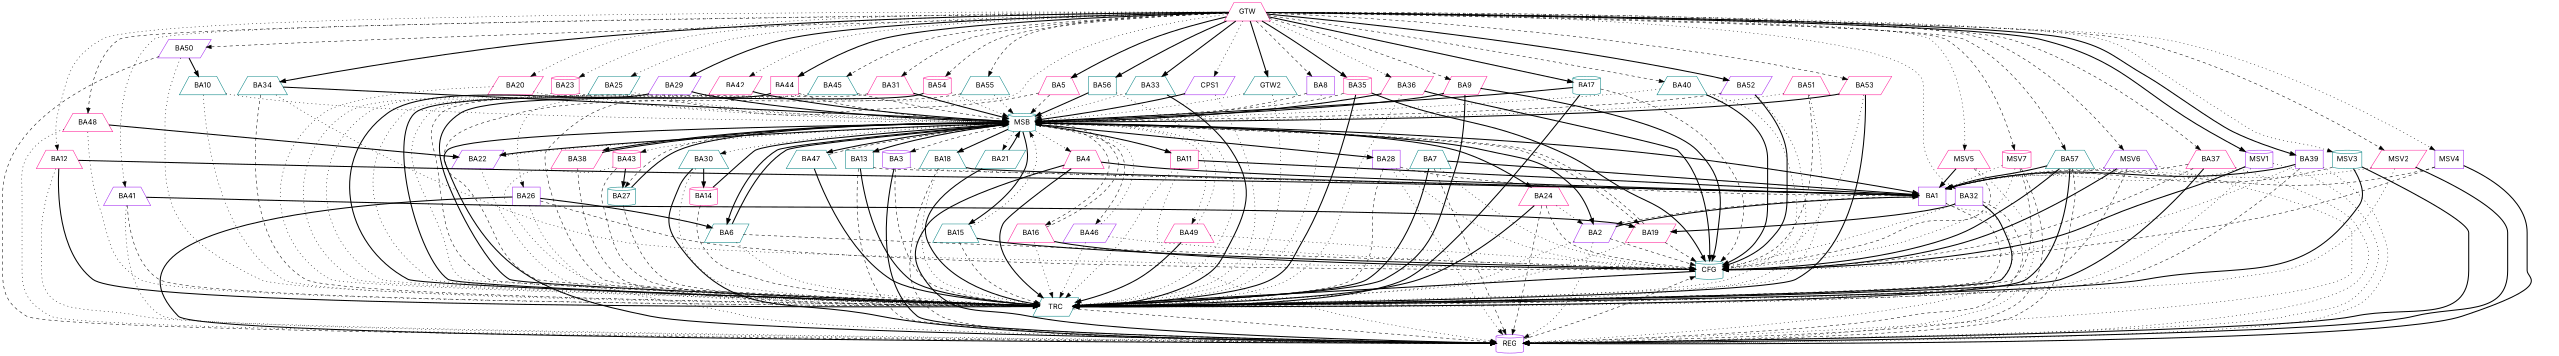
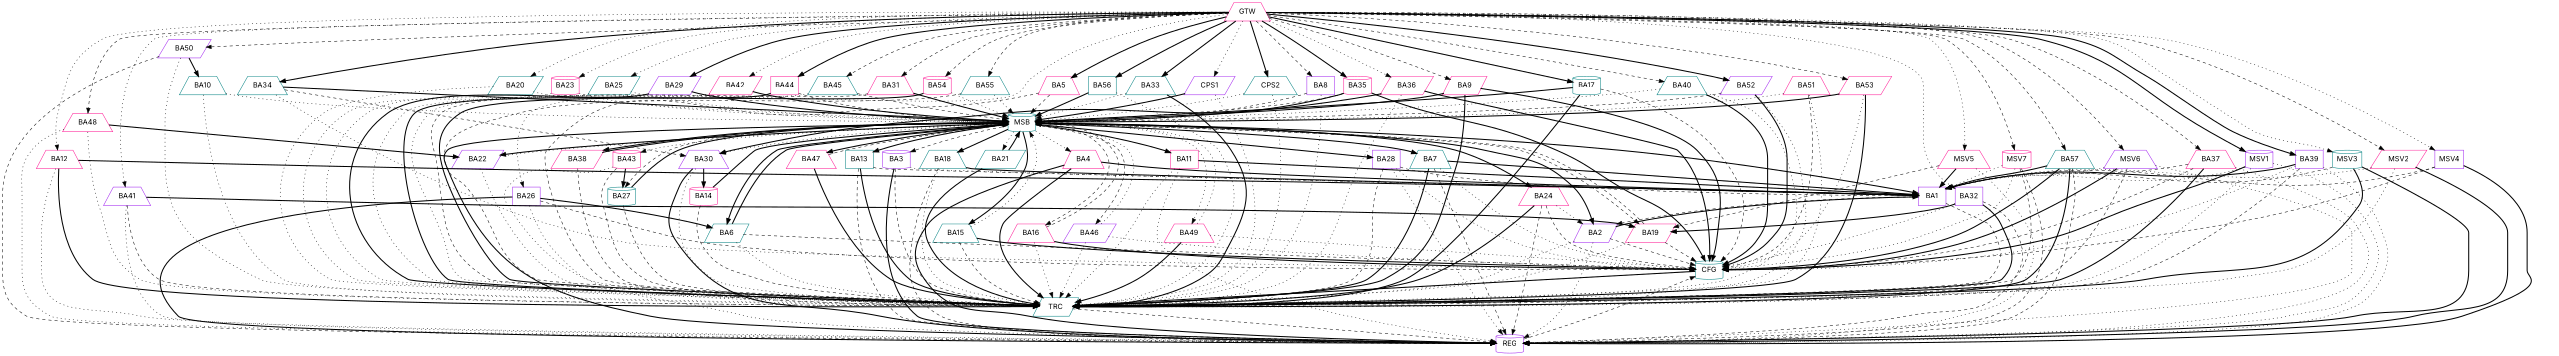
node "BA20": color deeppink -> teal
node "GTW2": label "GTW2" -> "CPS2"
edge "MSB" -> "BA7": added
node "BA30": color teal -> purple
node "BA47": color teal -> deeppink
edge "MSV5" -> "CFG": now "MSV5" -> "BA19"
edge "BA35" -> "TRC": now "BA35" -> "BA30"
edge "BA34" -> "TRC": now "BA34" -> "BA30"
edge "BA1" -> "REG": removed
